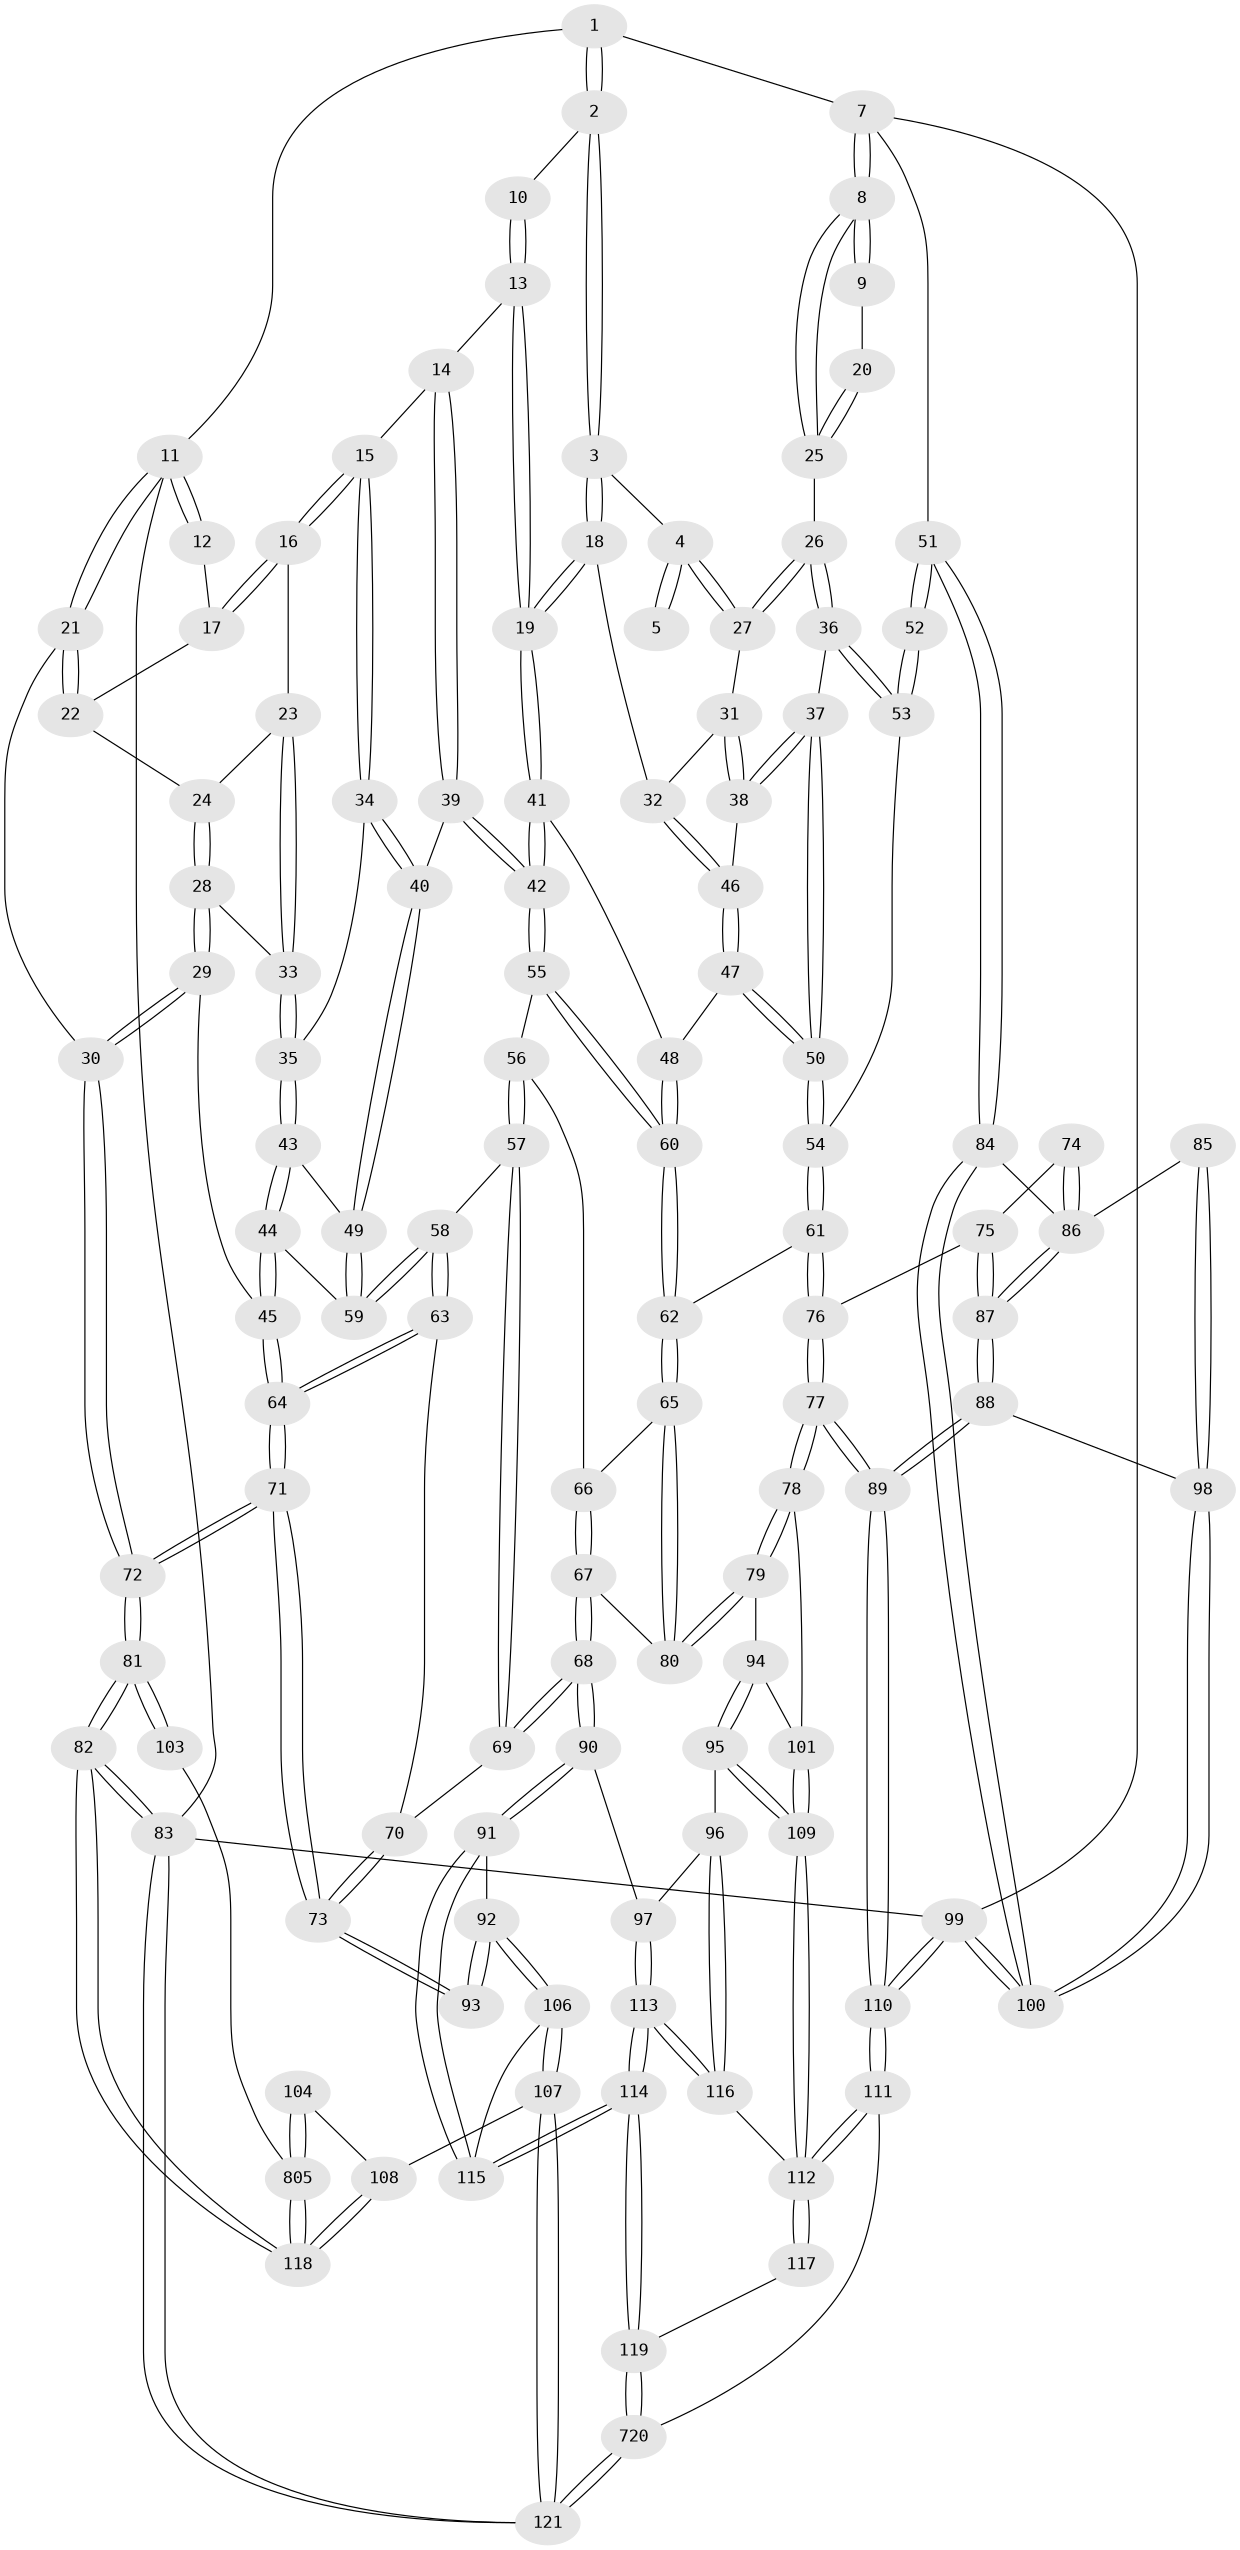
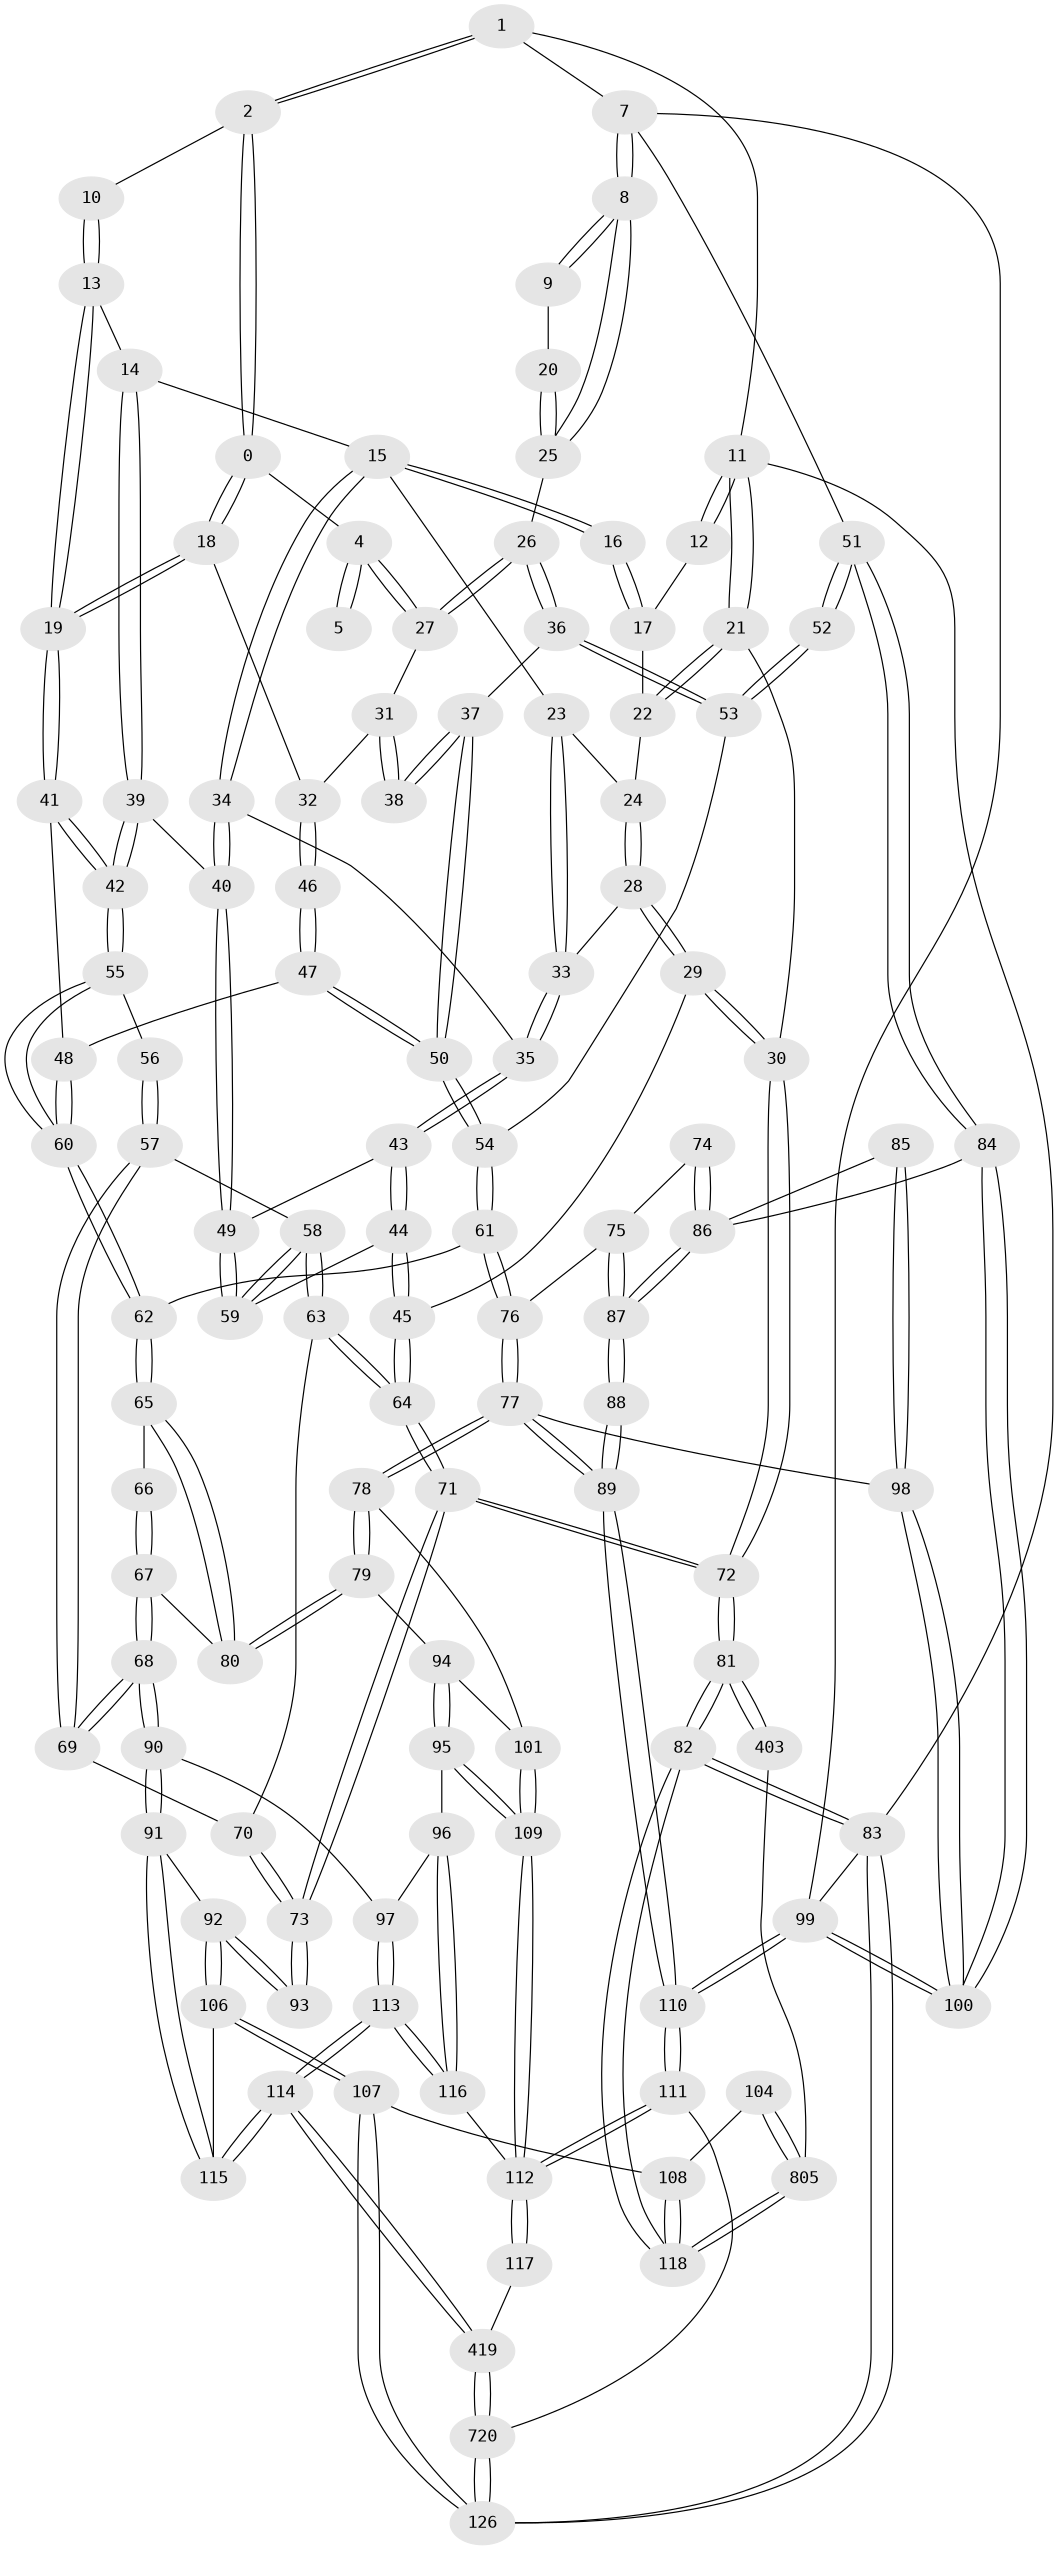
node "3": label "3" -> "0"
edge "16" -- "23": now "15" -- "23"
edge "38" -- "46": removed
edge "56" -- "66": removed
edge "88" -- "98": now "77" -- "98"
node "103": label "103" -> "403"
node "119": label "119" -> "419"
node "121": label "121" -> "126"
